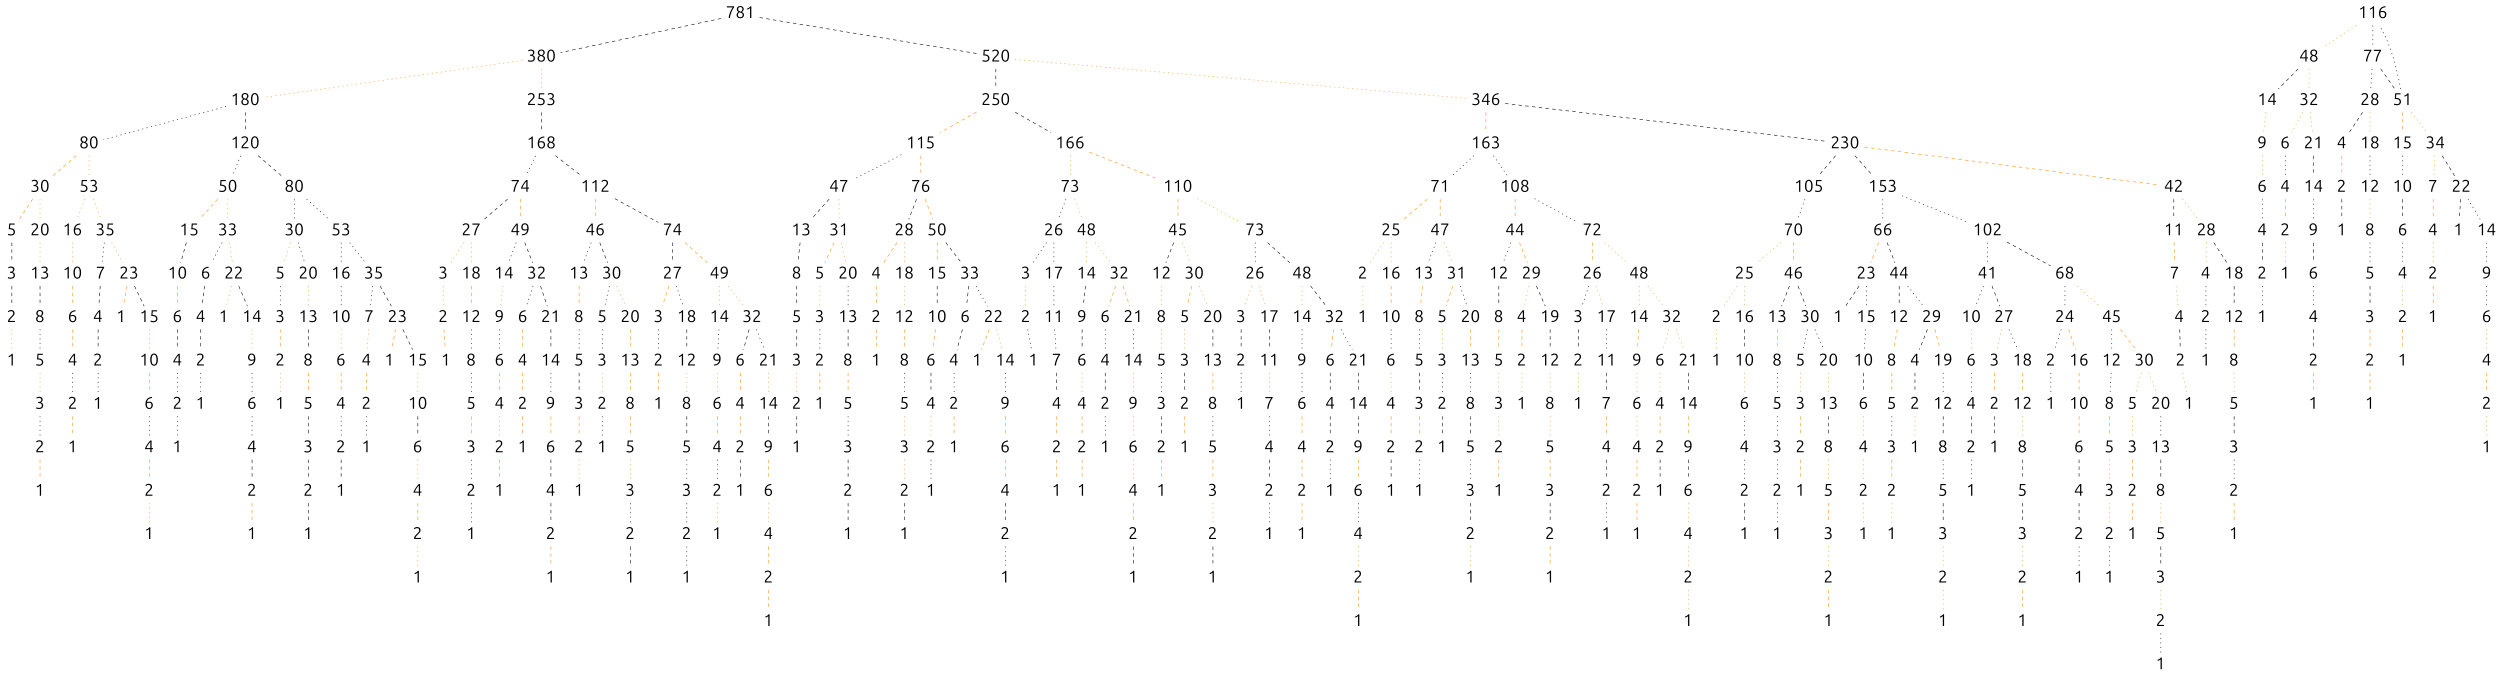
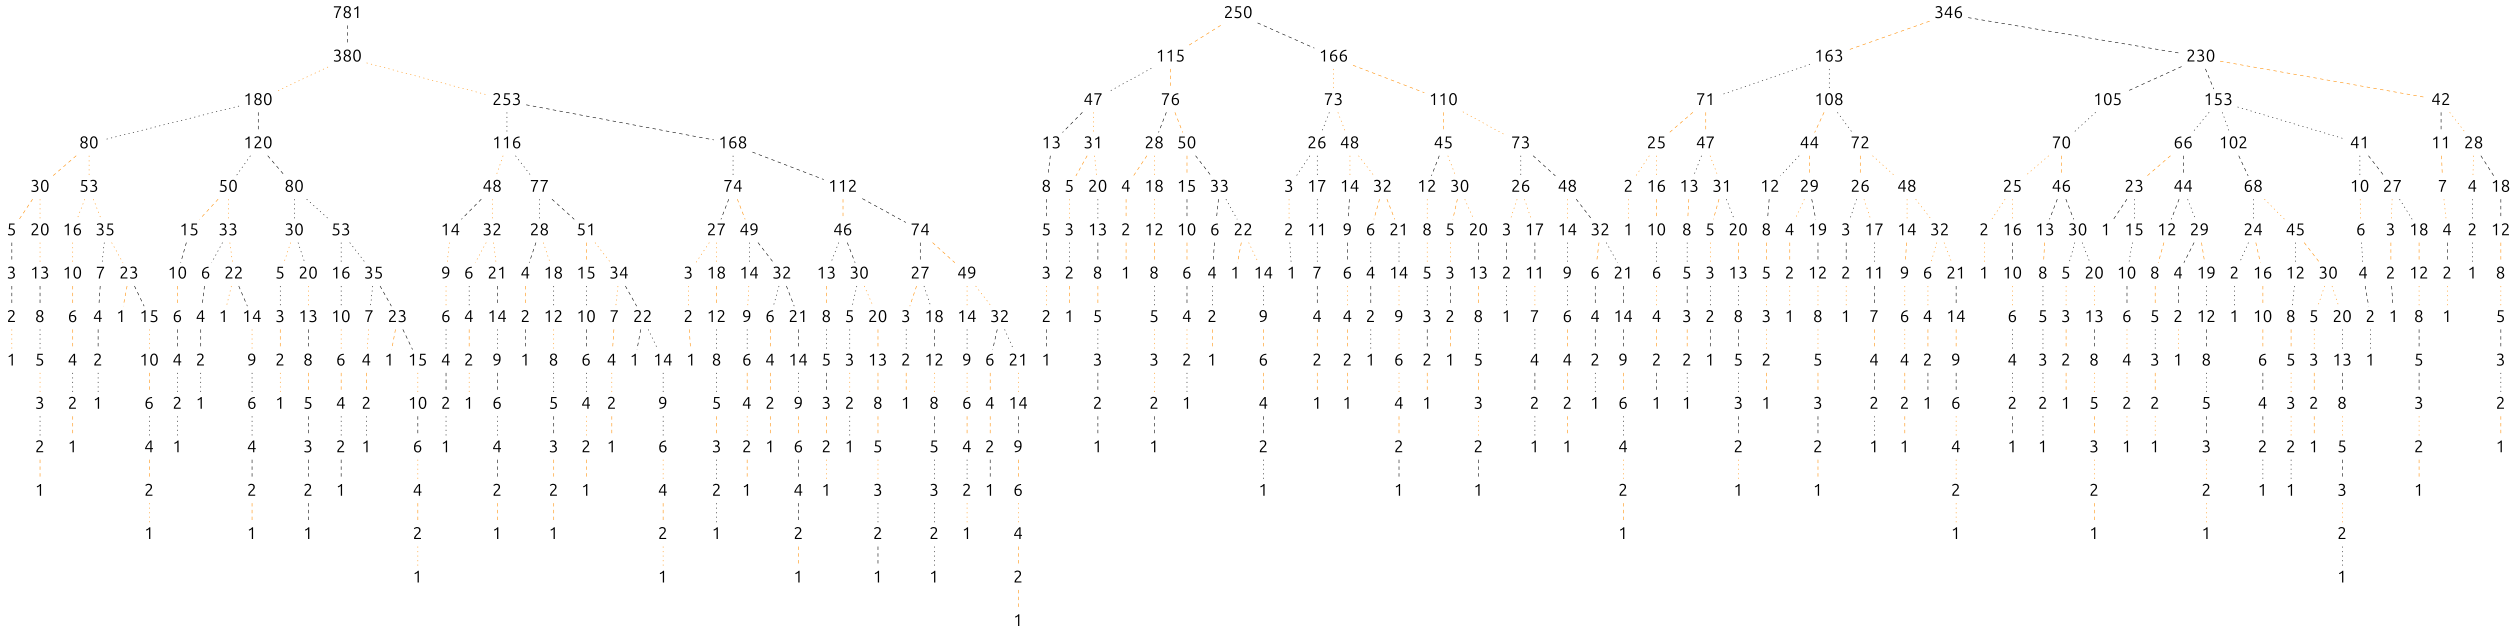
edge "116" -- "51": now "116" -- "253"
node "520": removed
edge "102" -- "41": now "153" -- "41"
